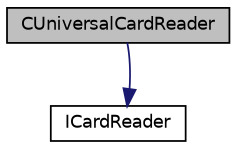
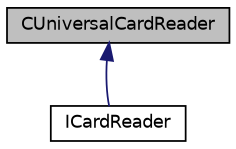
edge "CUniversalCardReader" -> "ICardReader": reversed
